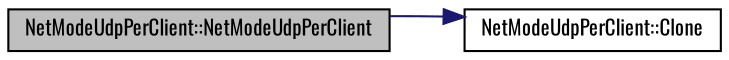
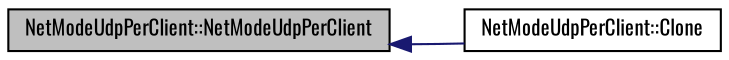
edge "NetModeUdpPerClient::NetModeUdpPerClient" -> "NetModeUdpPerClient::Clone": reversed
